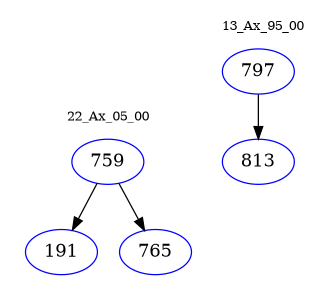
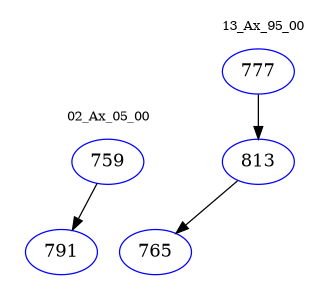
node "797": label "797" -> "777"
cluster "22_Ax_05_00": label "22_Ax_05_00" -> "02_Ax_05_00"
edge "759" -> "765": now "813" -> "765"
node "191": label "191" -> "791"
